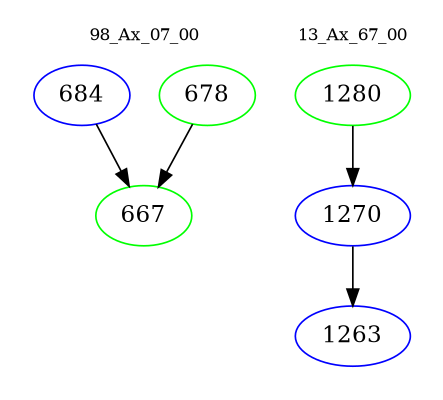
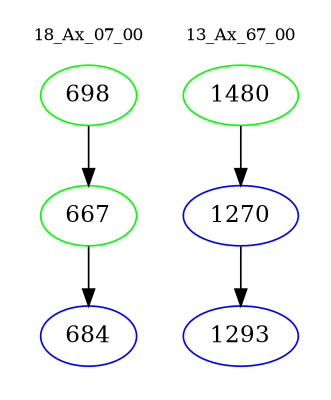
cluster "98_Ax_07_00": label "98_Ax_07_00" -> "18_Ax_07_00"
node "678": label "678" -> "698"
node "1280": label "1280" -> "1480"
edge "684" -> "667": reversed
node "1263": label "1263" -> "1293"
